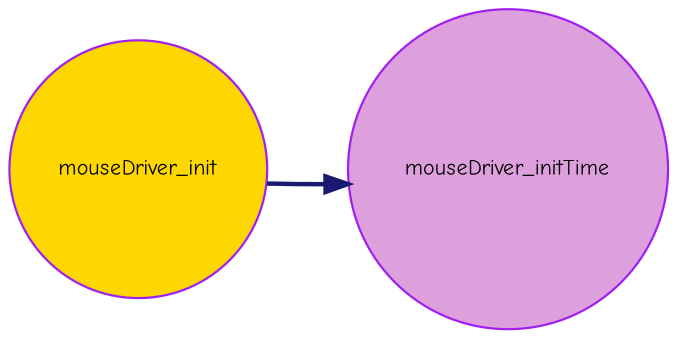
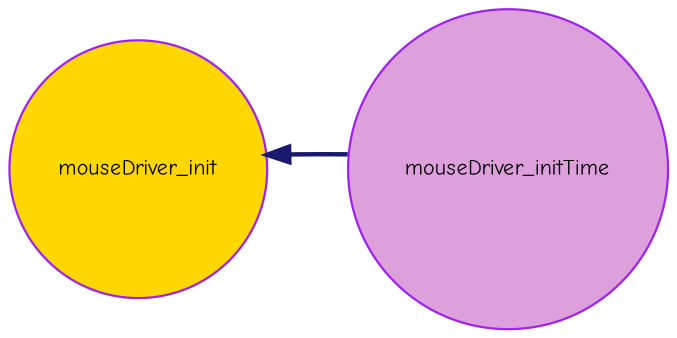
edge "mouseDriver_init" -> "mouseDriver_initTime": reversed
